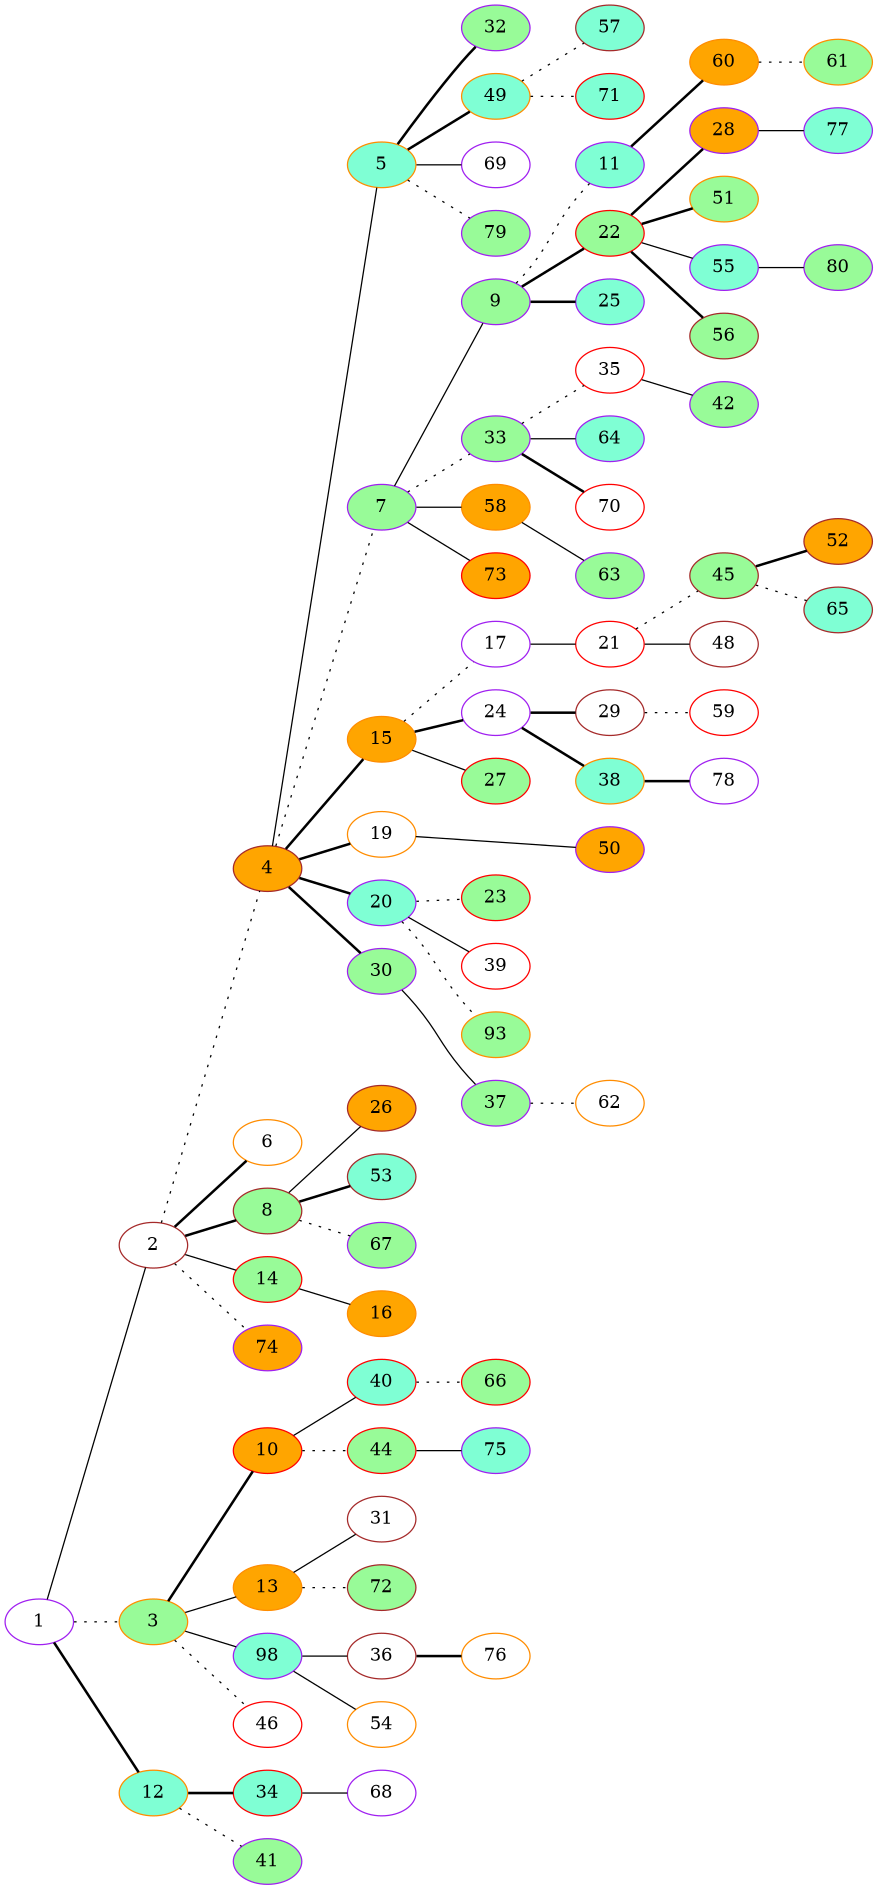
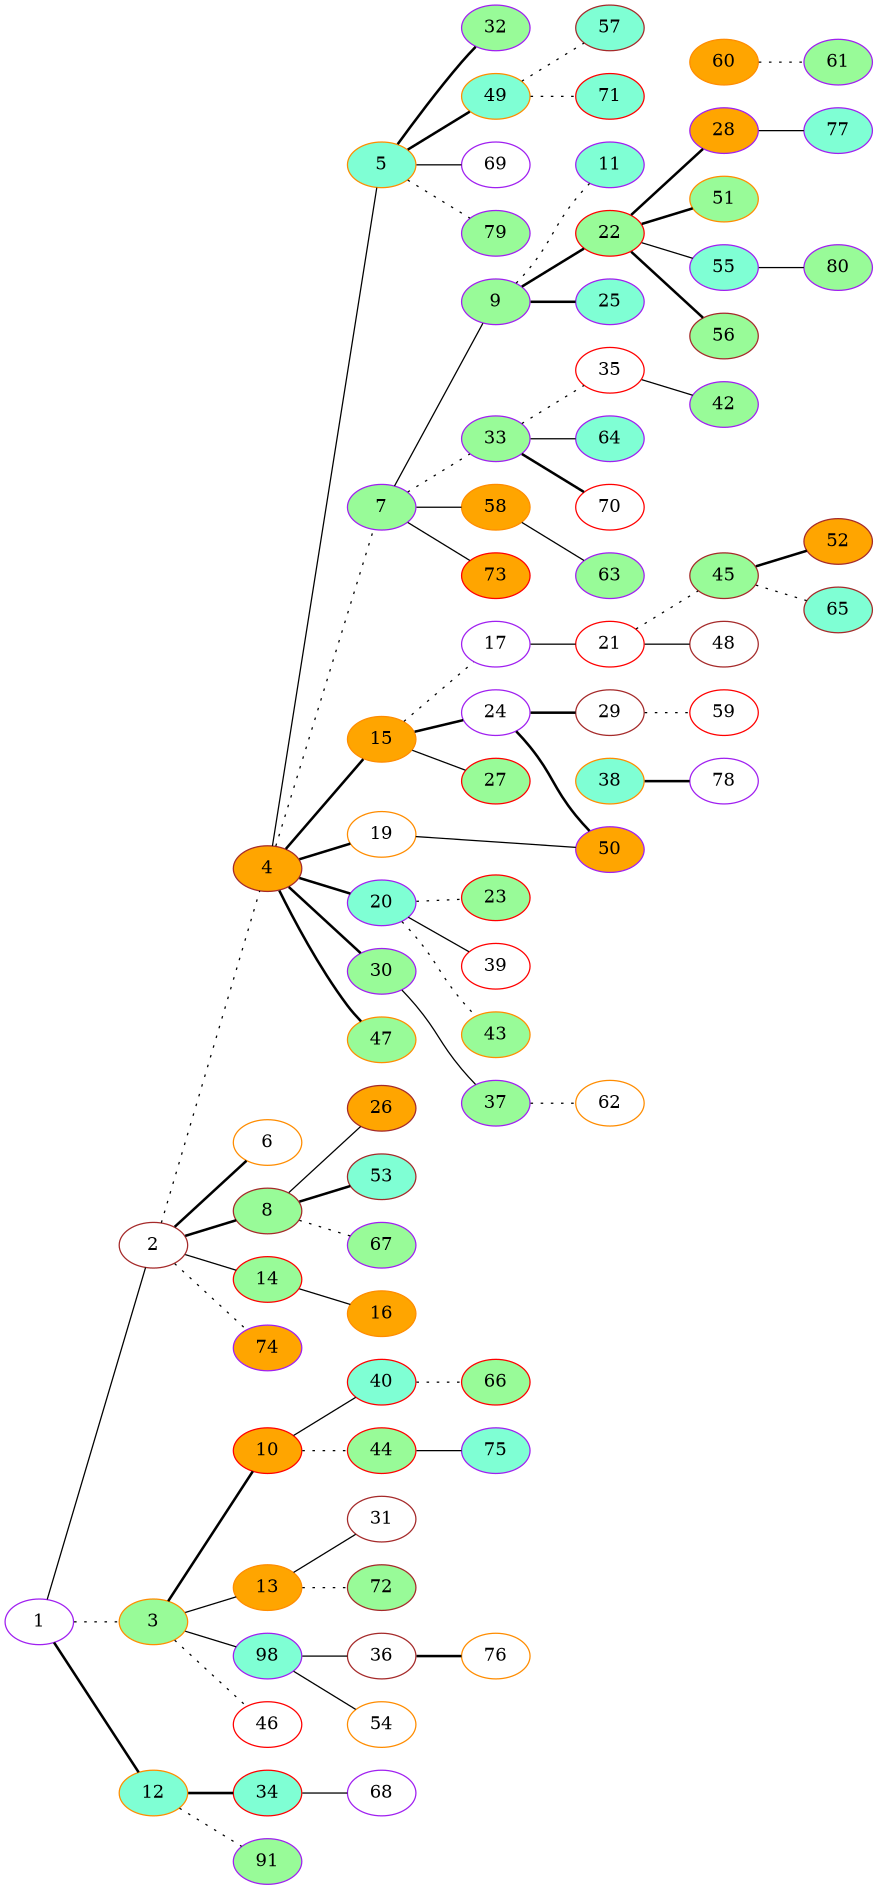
node "61": color darkorange -> purple
edge "60" -- "11": removed
edge "24" -- "38": now "24" -- "50"
node "93": label "93" -> "43"
node "47": added
node "41": label "41" -> "91"
